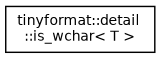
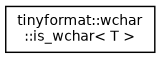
node "tinyformat::detail ::is_wchar< T >": label "tinyformat::detail ::is_wchar< T >" -> "tinyformat::wchar ::is_wchar< T >"
